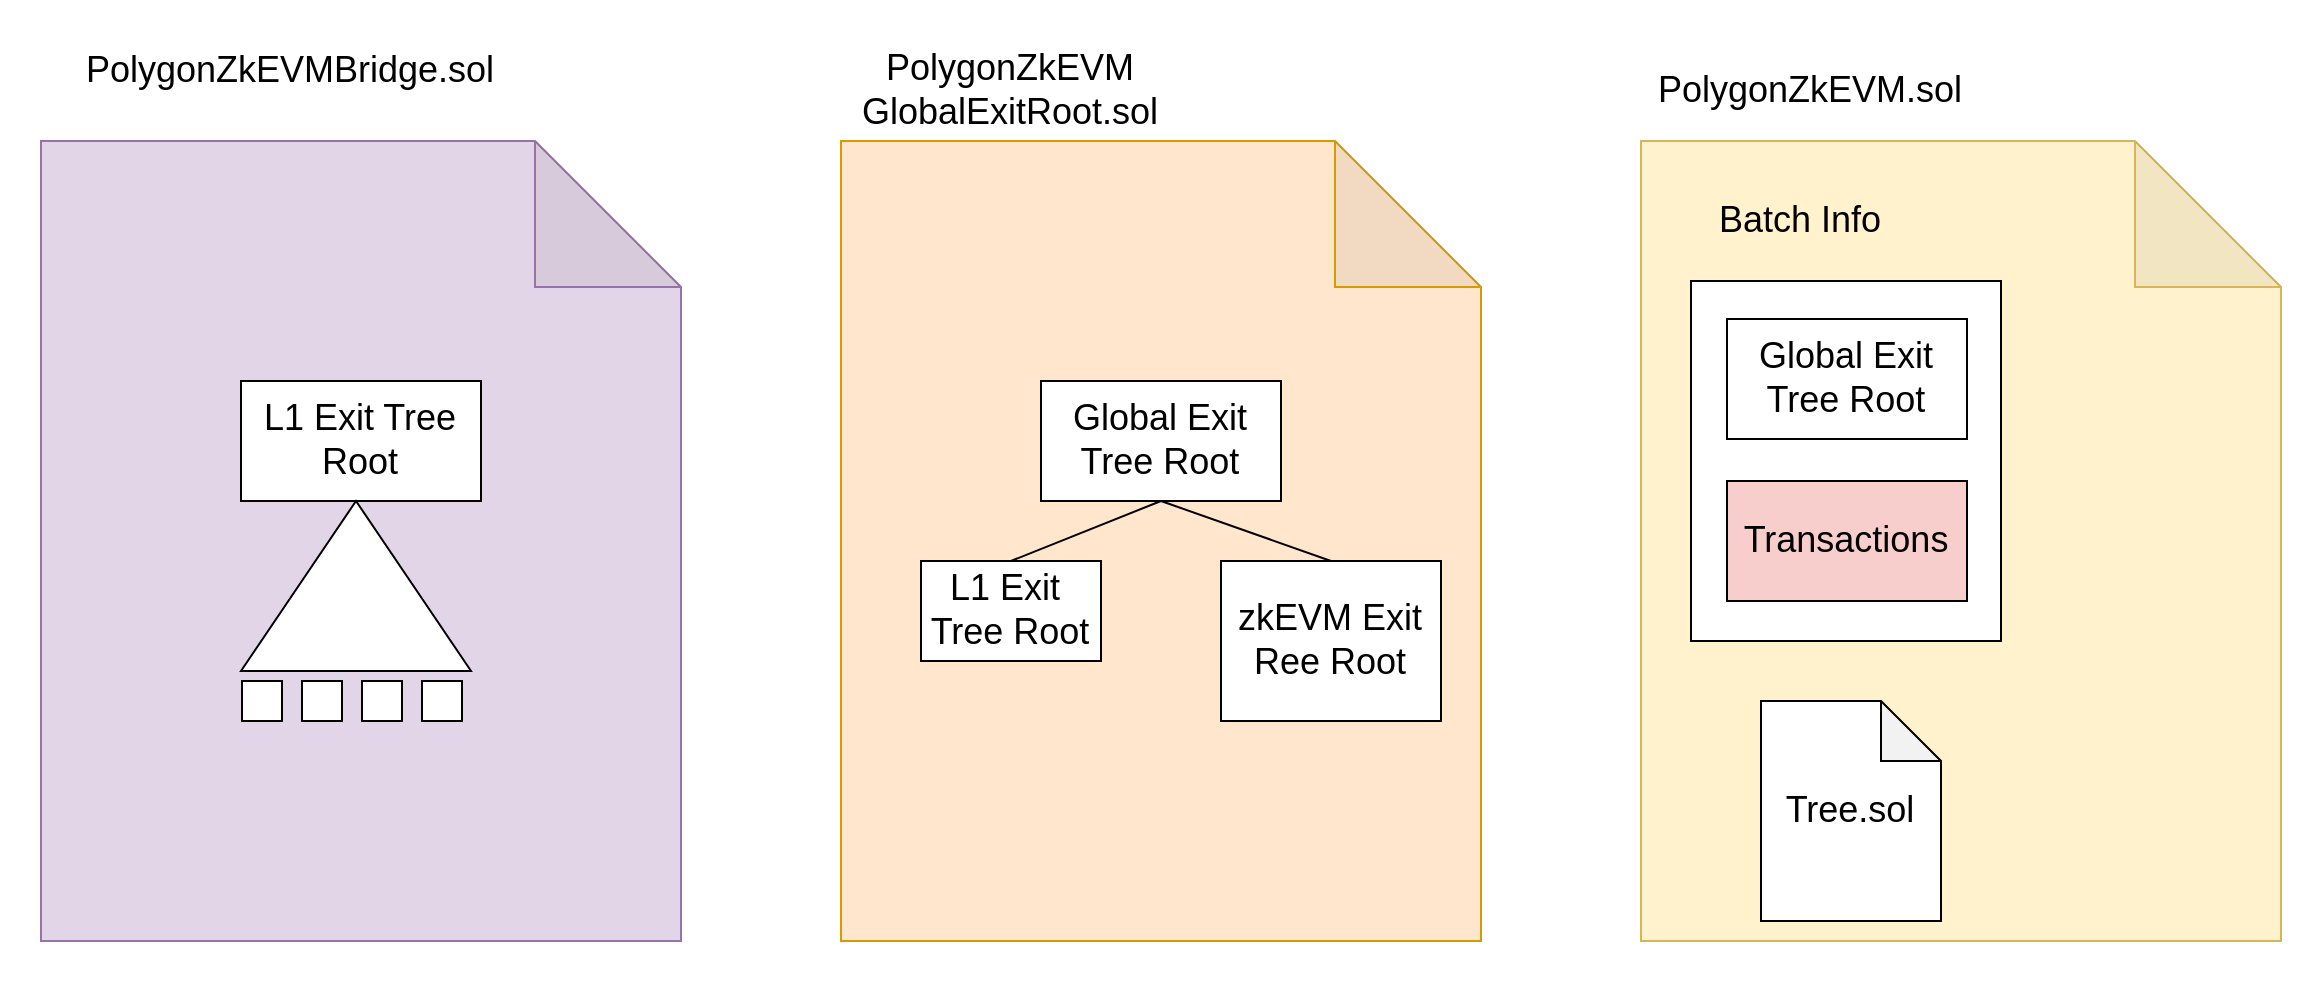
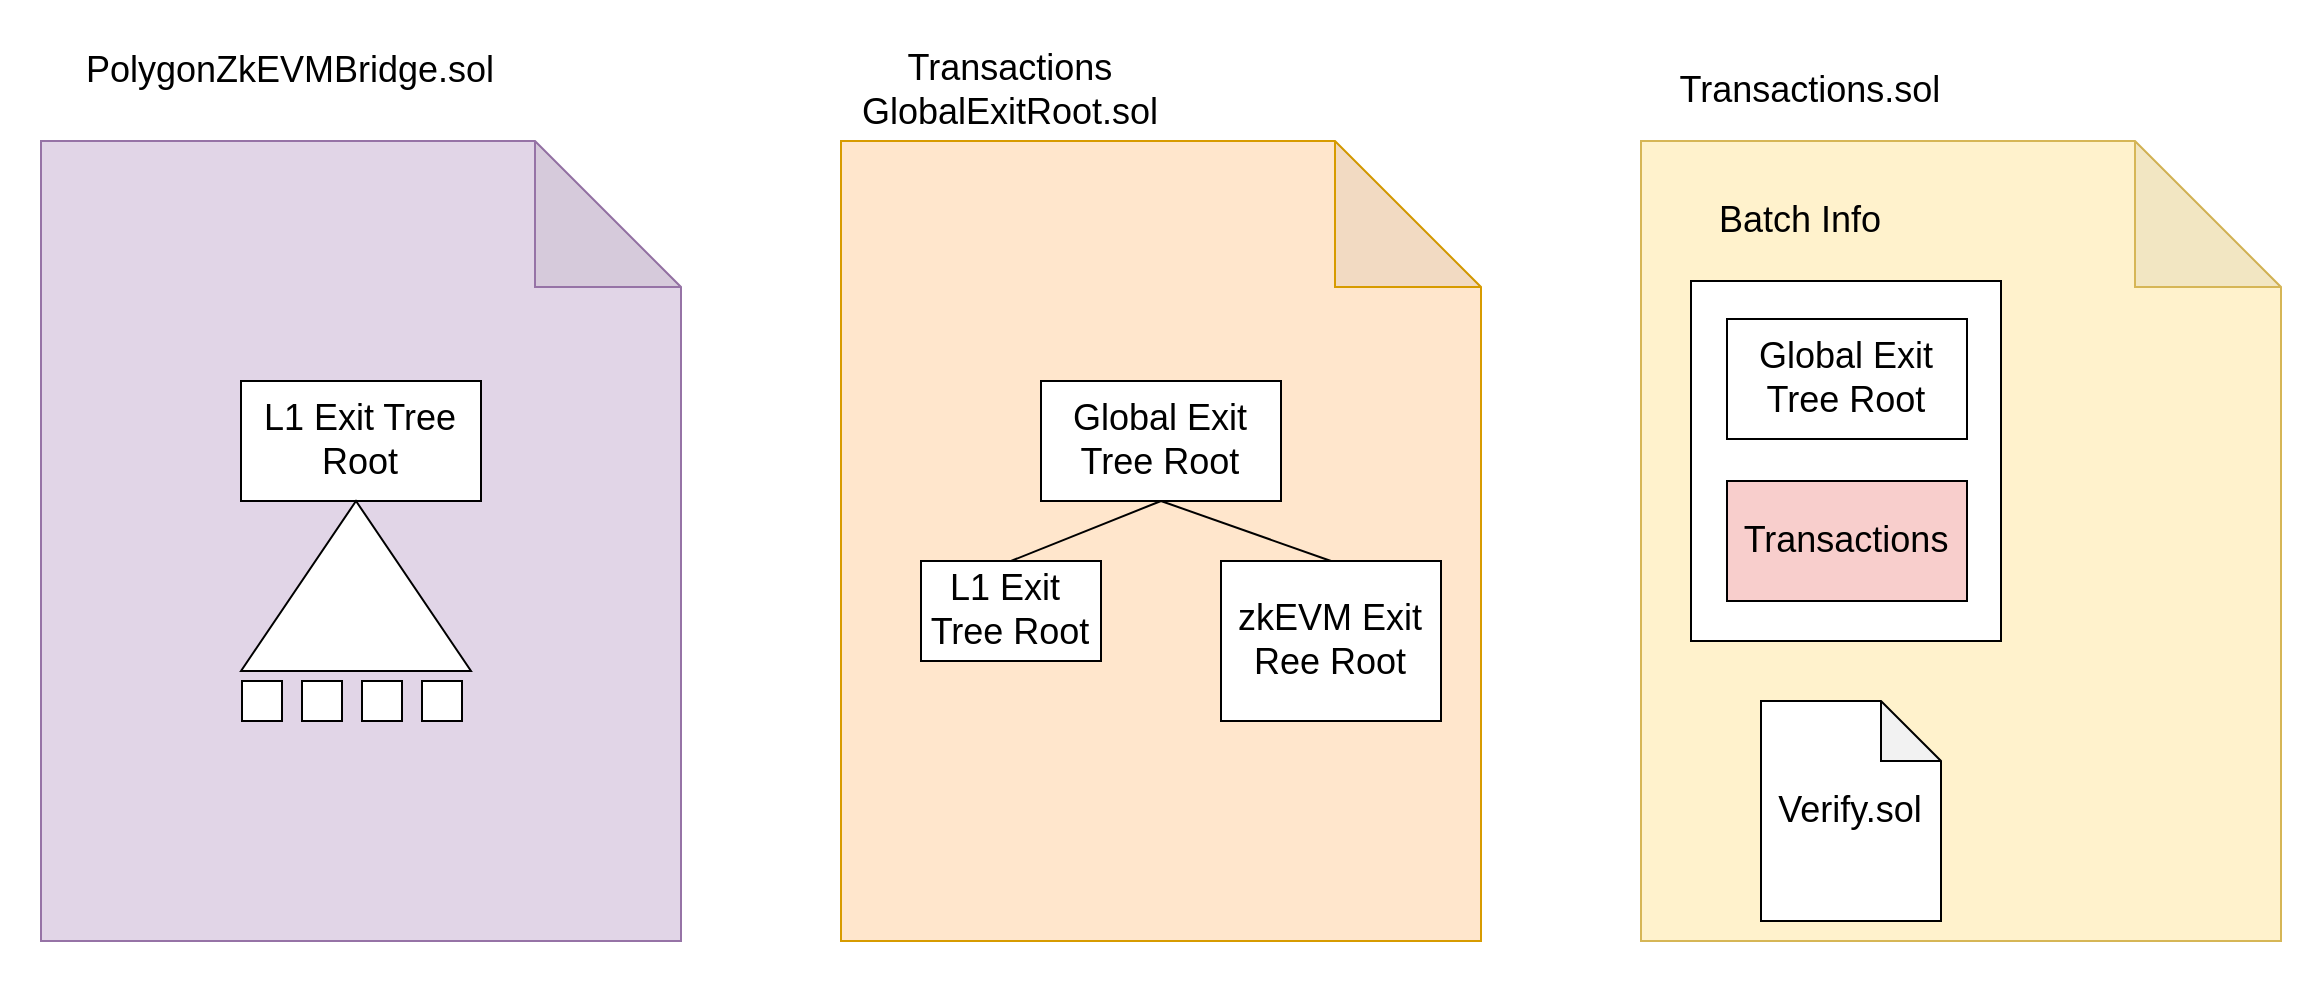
node "PolygonZkEVMGlobalExitRoot.sol": label "PolygonZkEVMGlobalExitRoot.sol" -> "TransactionsGlobalExitRoot.sol"
node "PolygonZkEVM.sol": label "PolygonZkEVM.sol" -> "Transactions.sol"
node "Tree.sol": label "Tree.sol" -> "Verify.sol"
